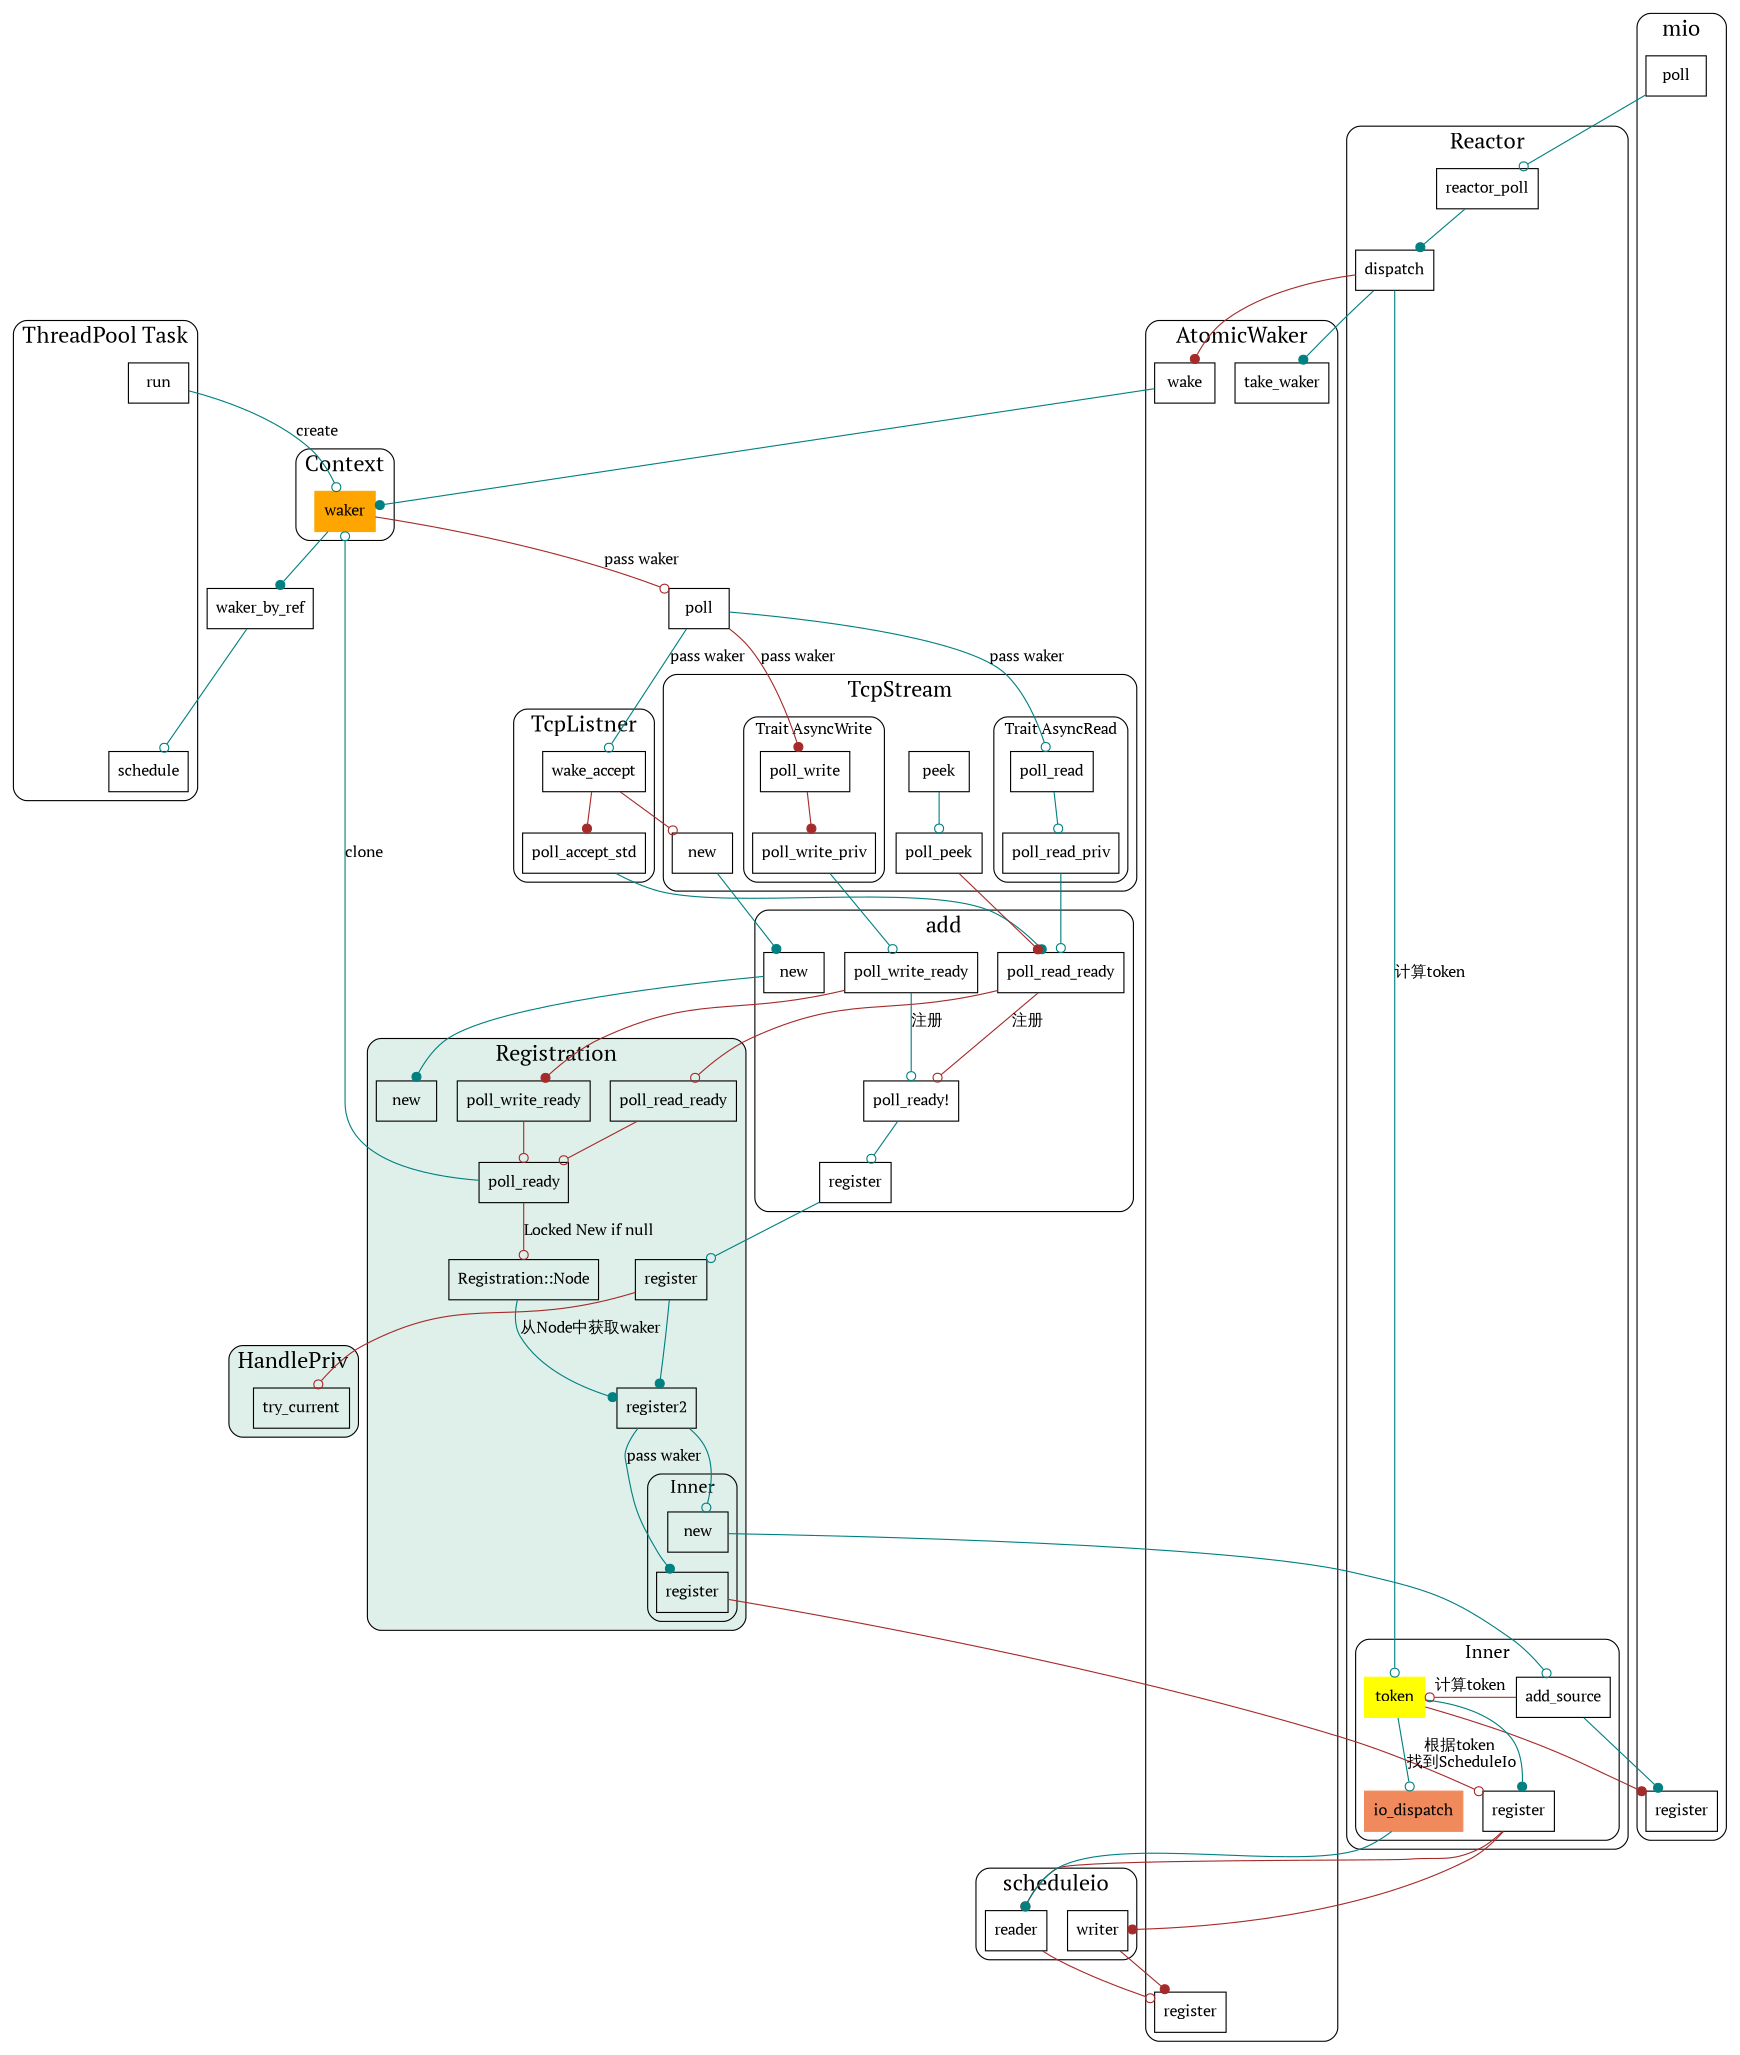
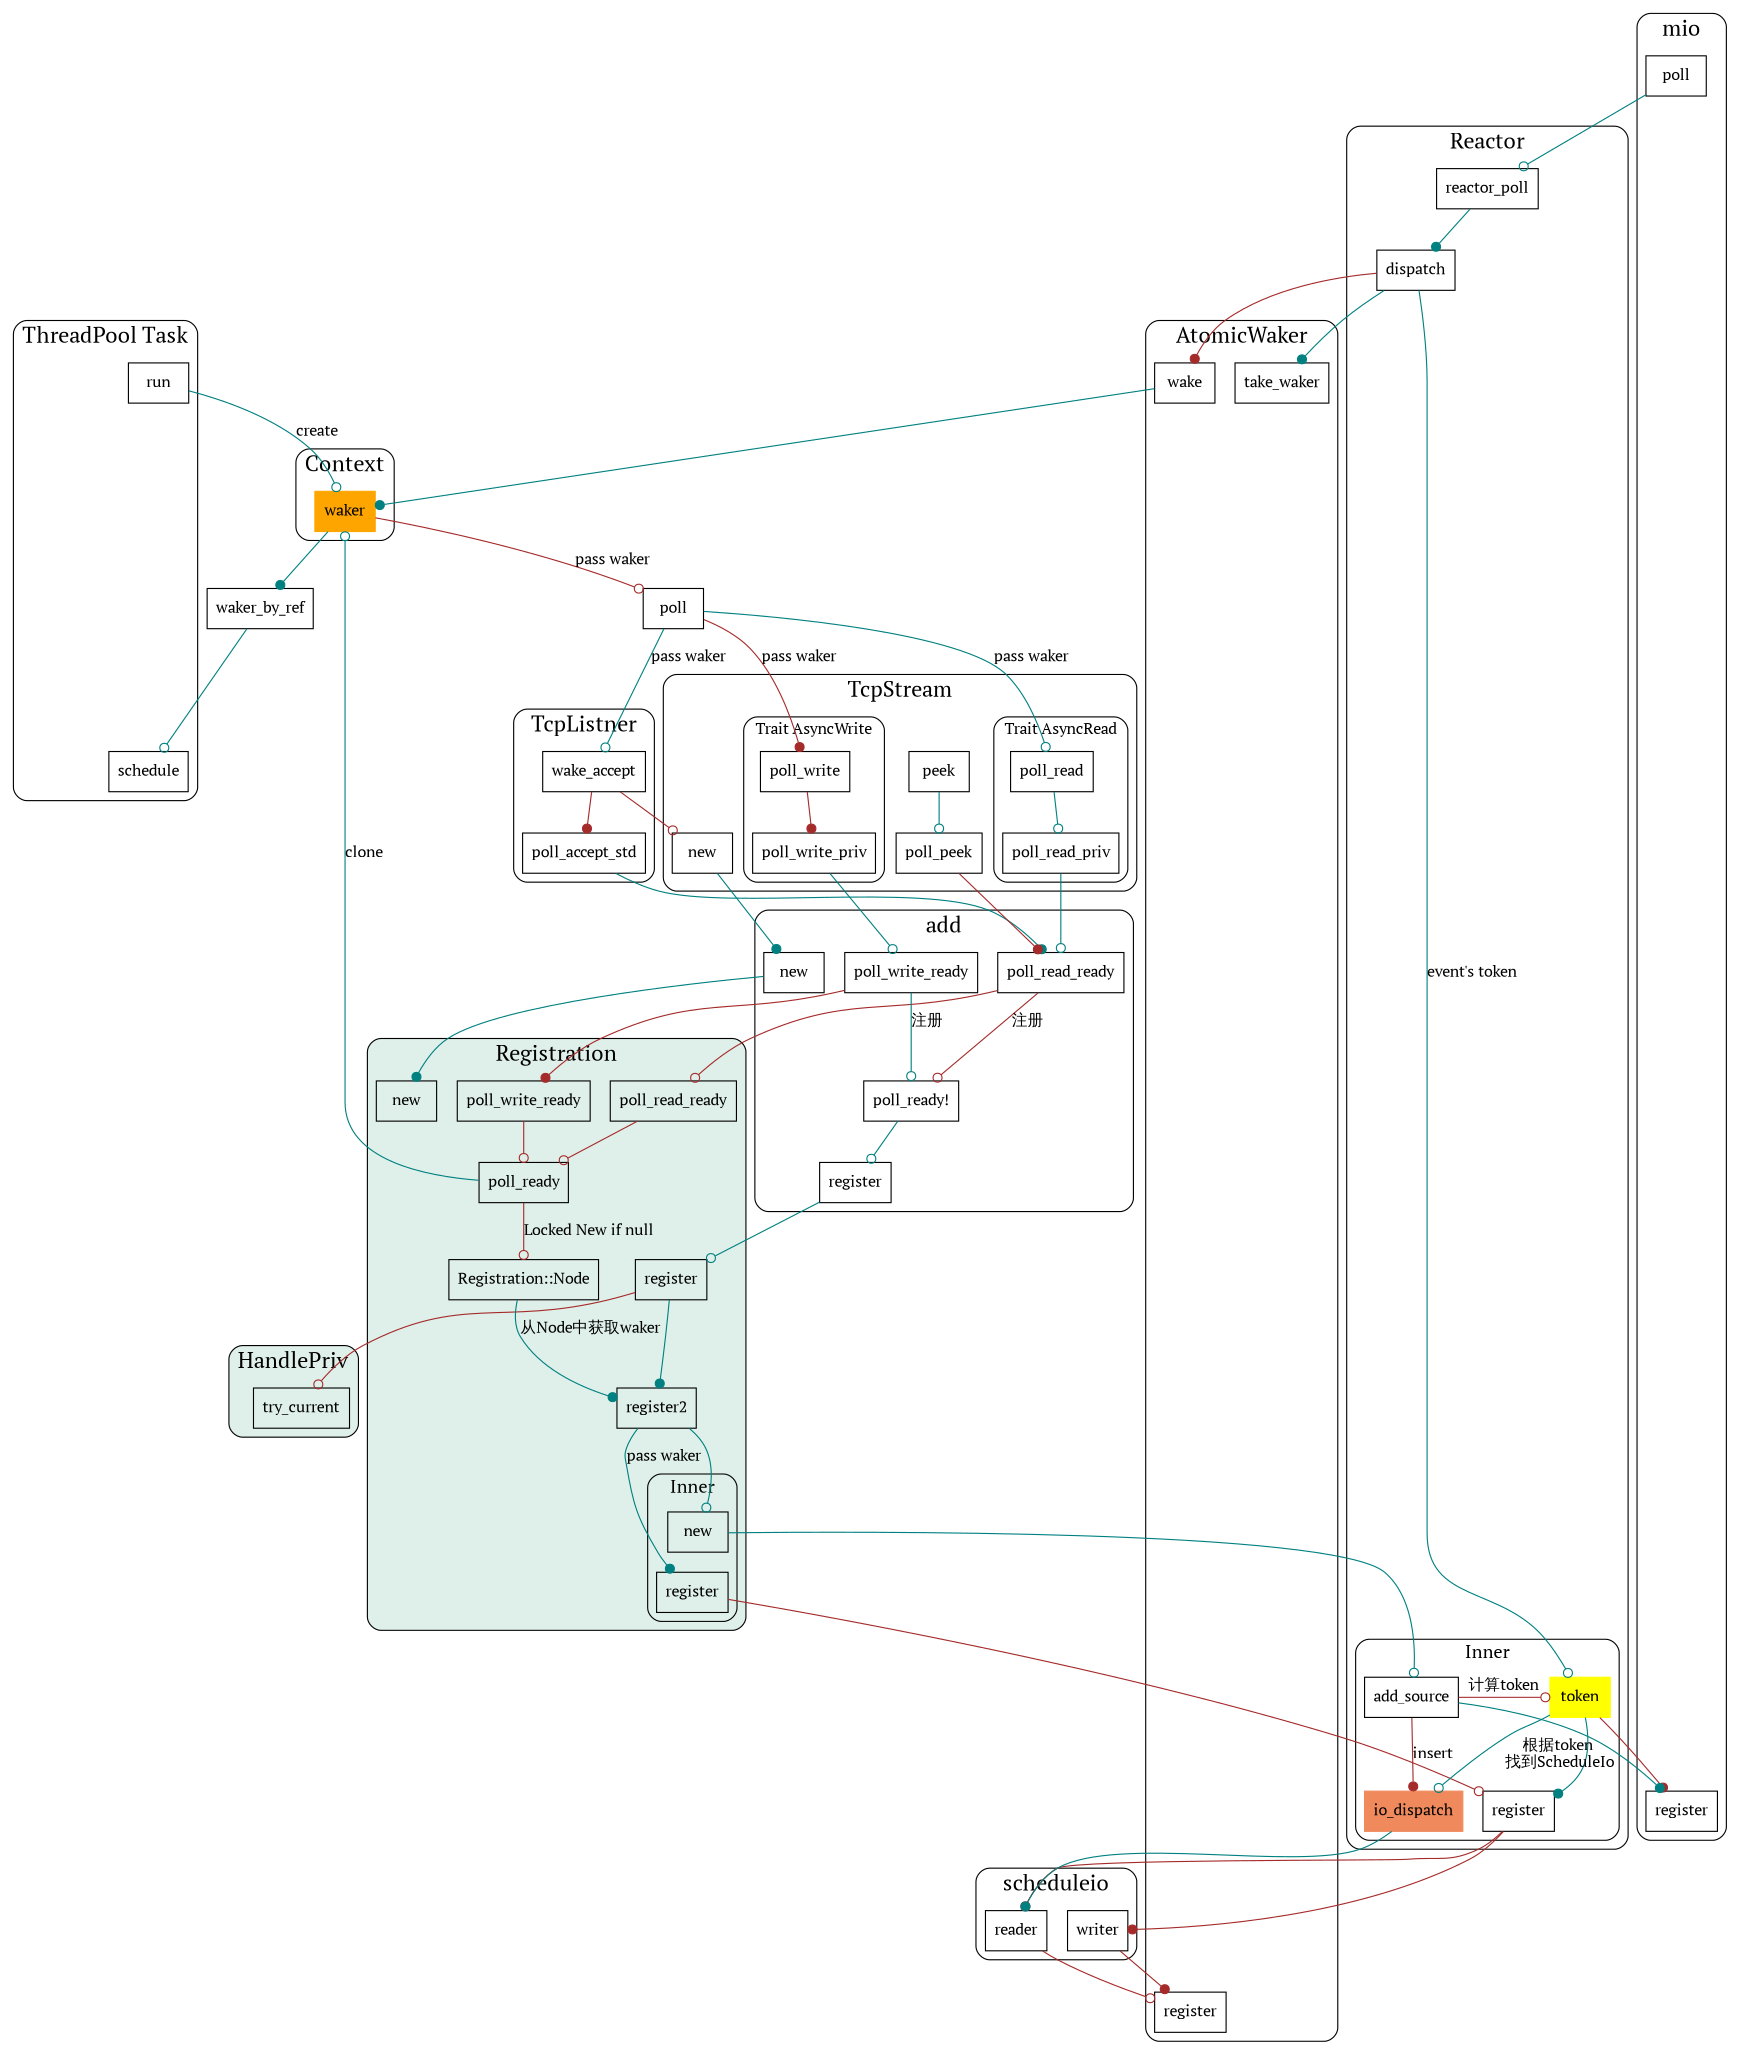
edge "dispatch" -> "token": label "计算token" -> "event's token"
edge "add_source" -> "io_dispatch": added, label "insert"
